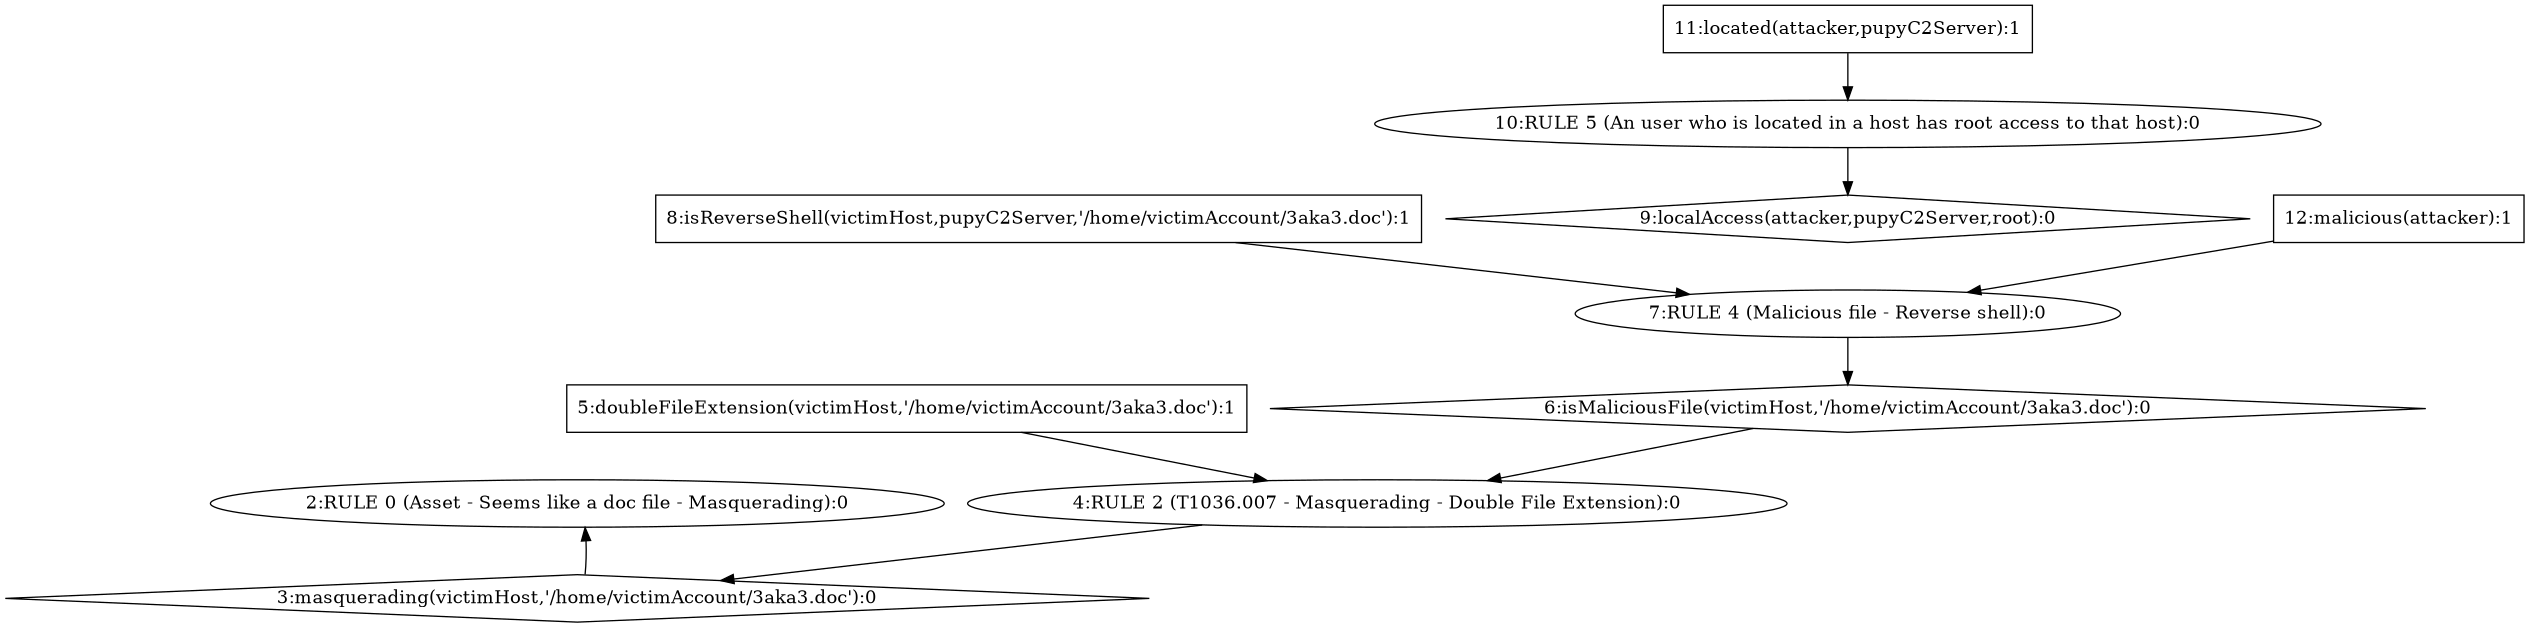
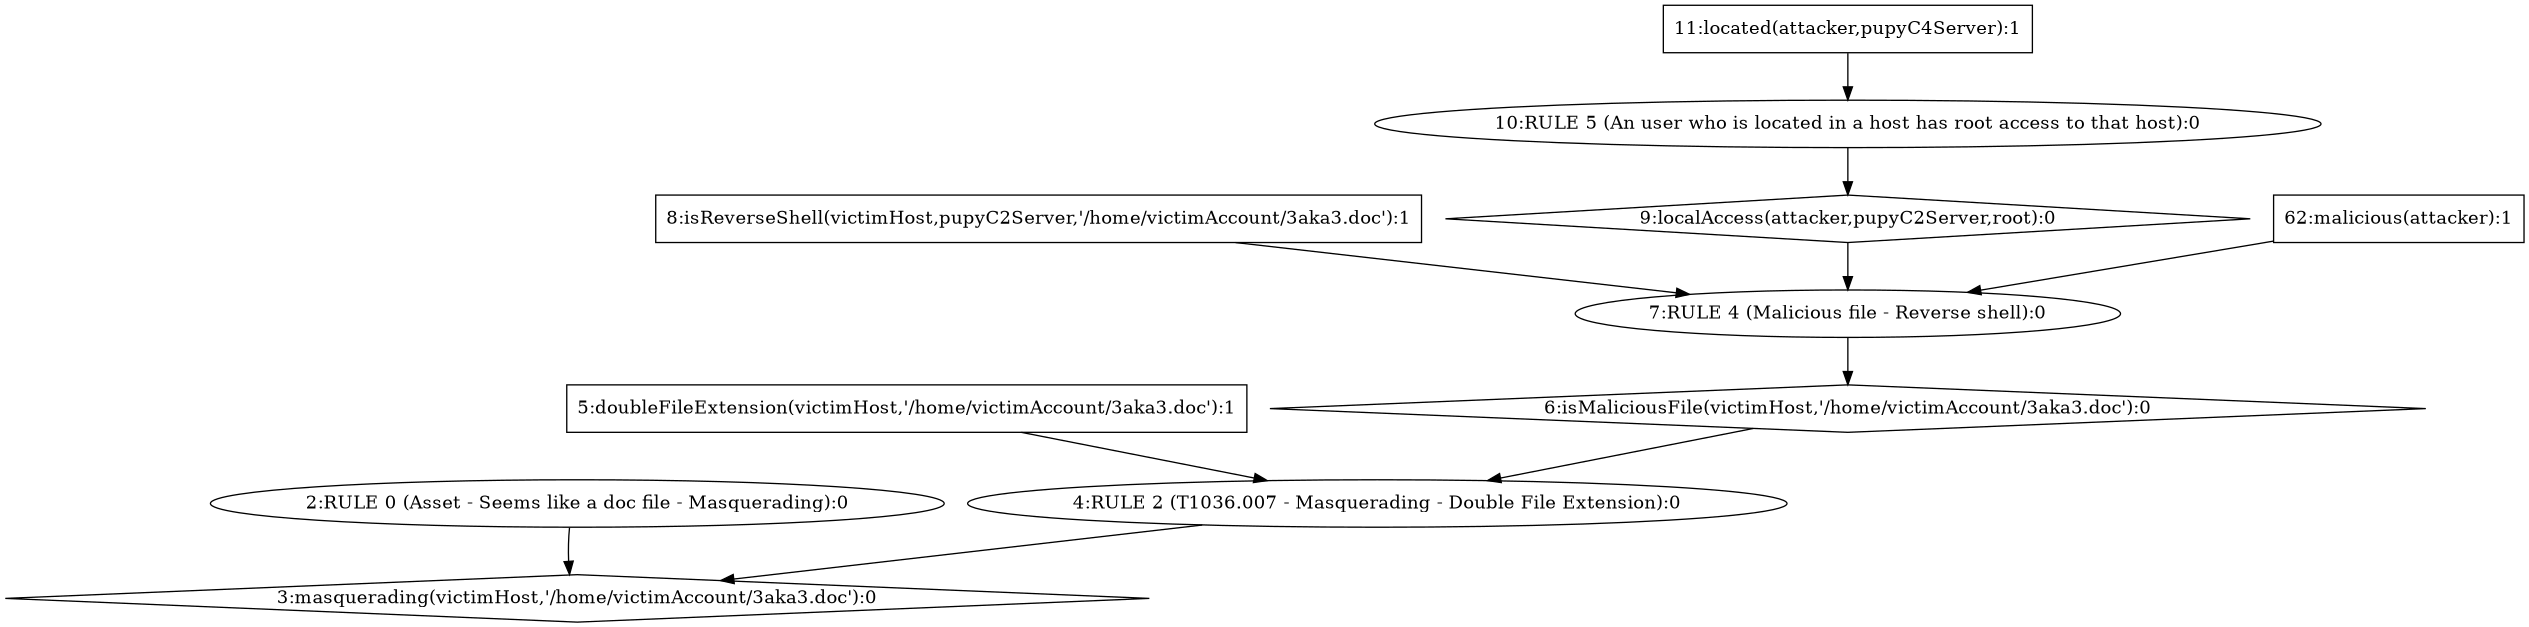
node "11:located(attacker,pupyC2Server):1": label "11:located(attacker,pupyC2Server):1" -> "11:located(attacker,pupyC4Server):1"
node "12:malicious(attacker):1": label "12:malicious(attacker):1" -> "62:malicious(attacker):1"
edge "9:localAccess(attacker,pupyC2Server,root):0" -> "7:RULE 4 (Malicious file - Reverse shell):0": added
edge "3:masquerading(victimHost,'/home/victimAccount/3aka3.doc'):0" -> "2:RULE 0 (Asset - Seems like a doc file - Masquerading):0": reversed
